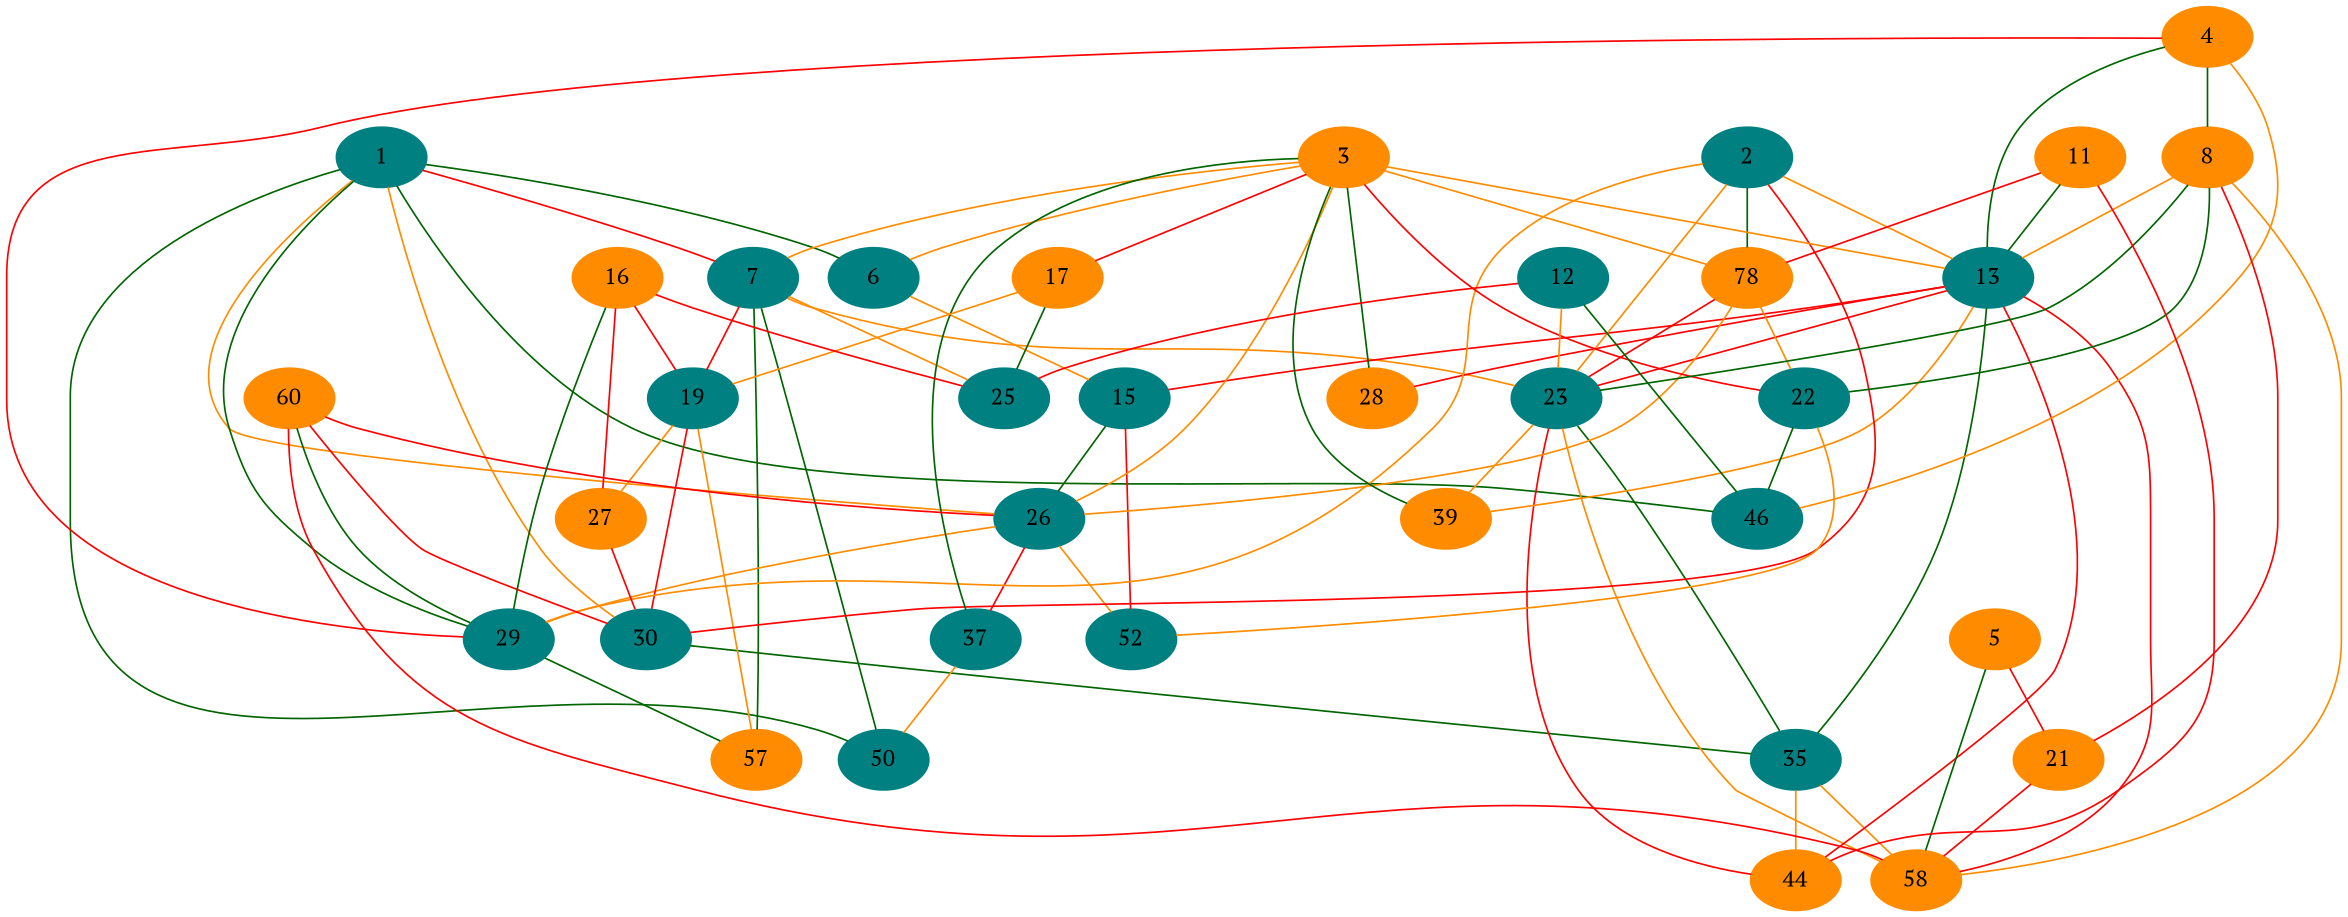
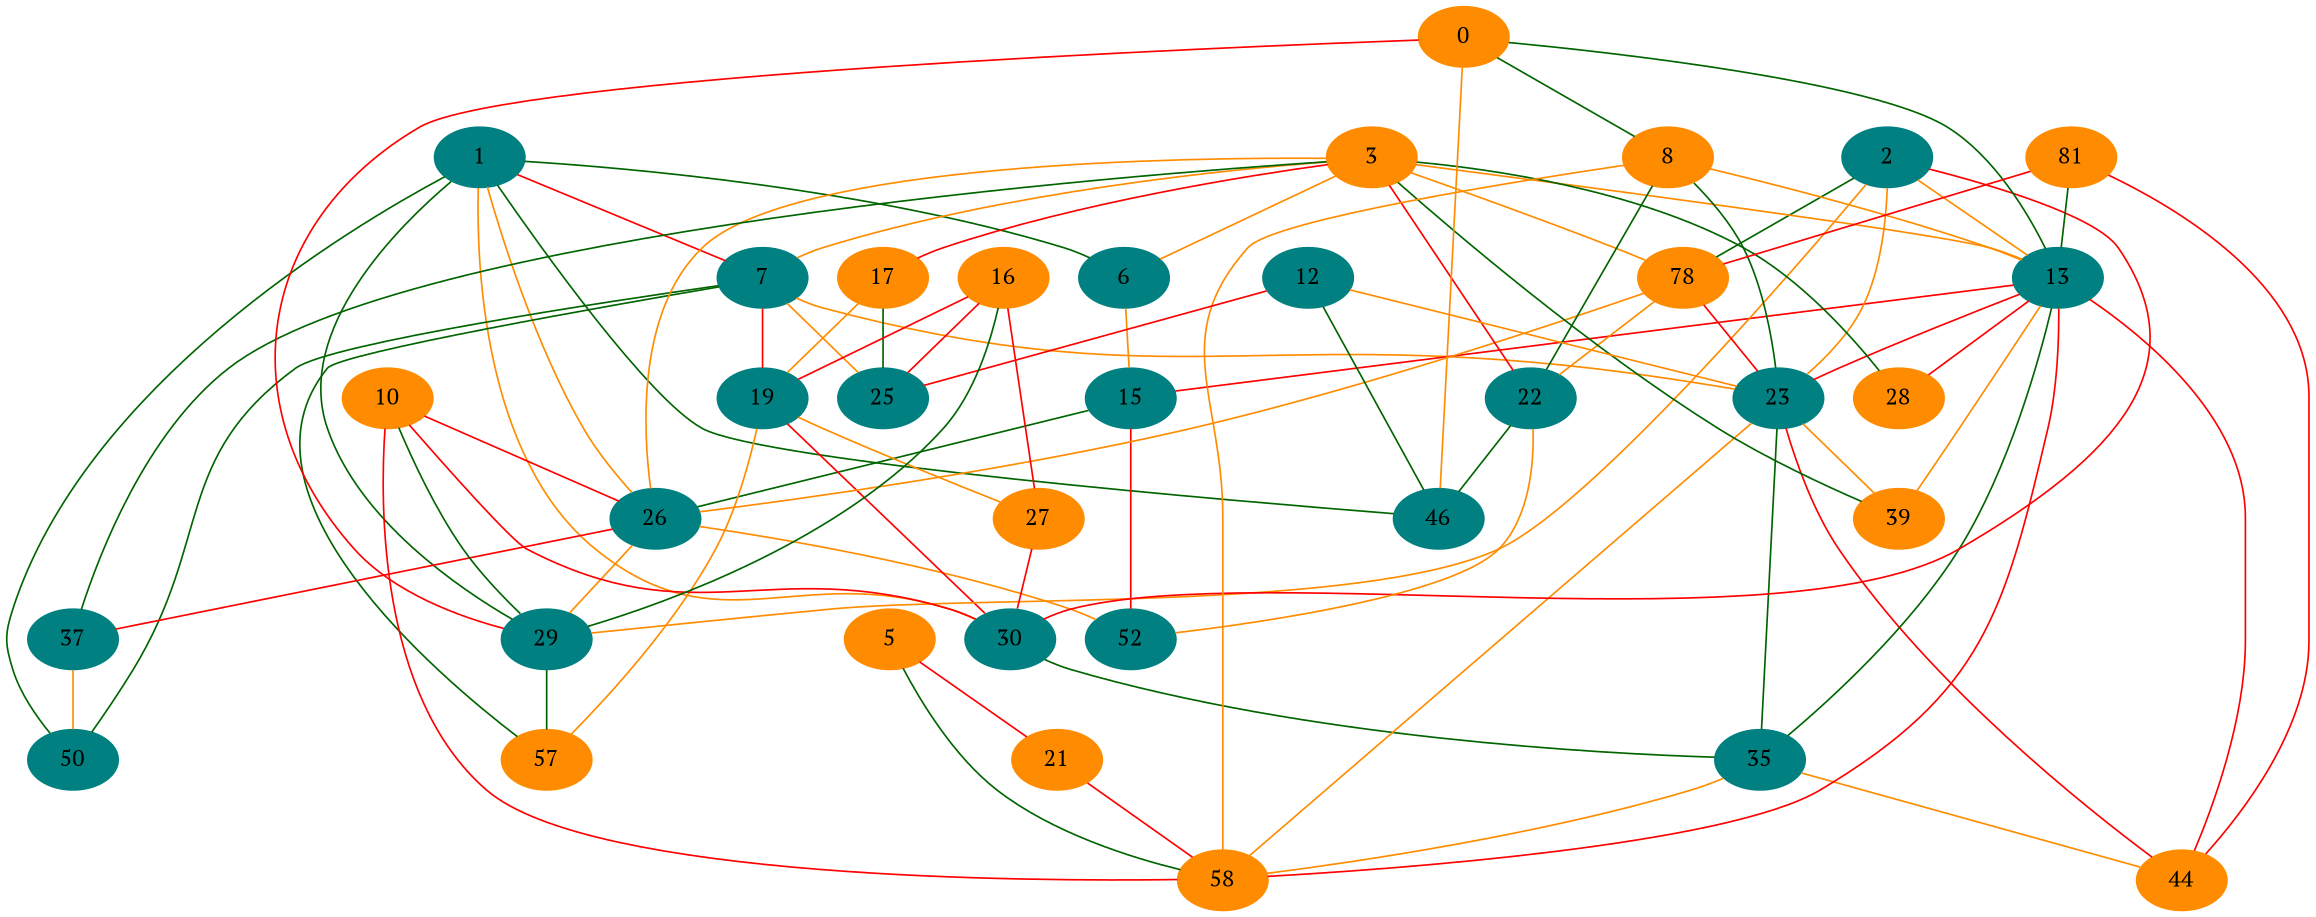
node "4": label "4" -> "0"
node "11": label "11" -> "81"
node "60": label "60" -> "10"
edge "8" -- "21": removed
